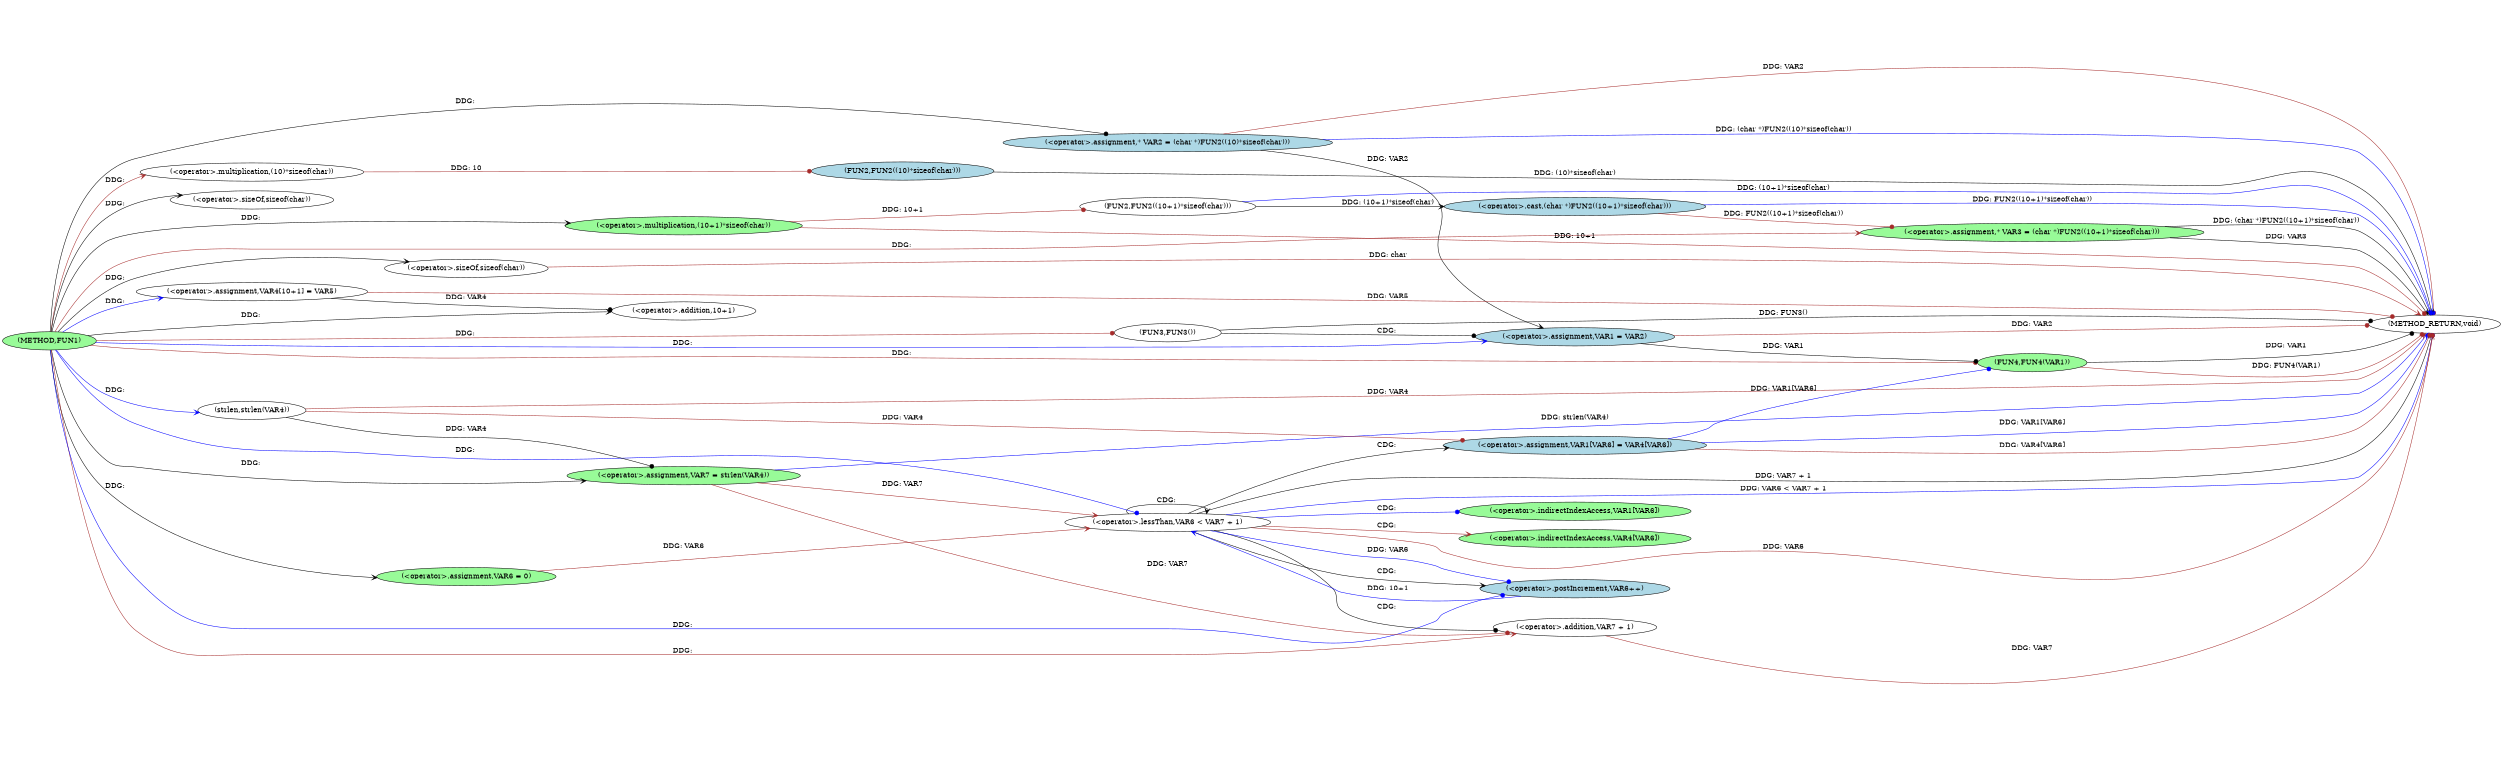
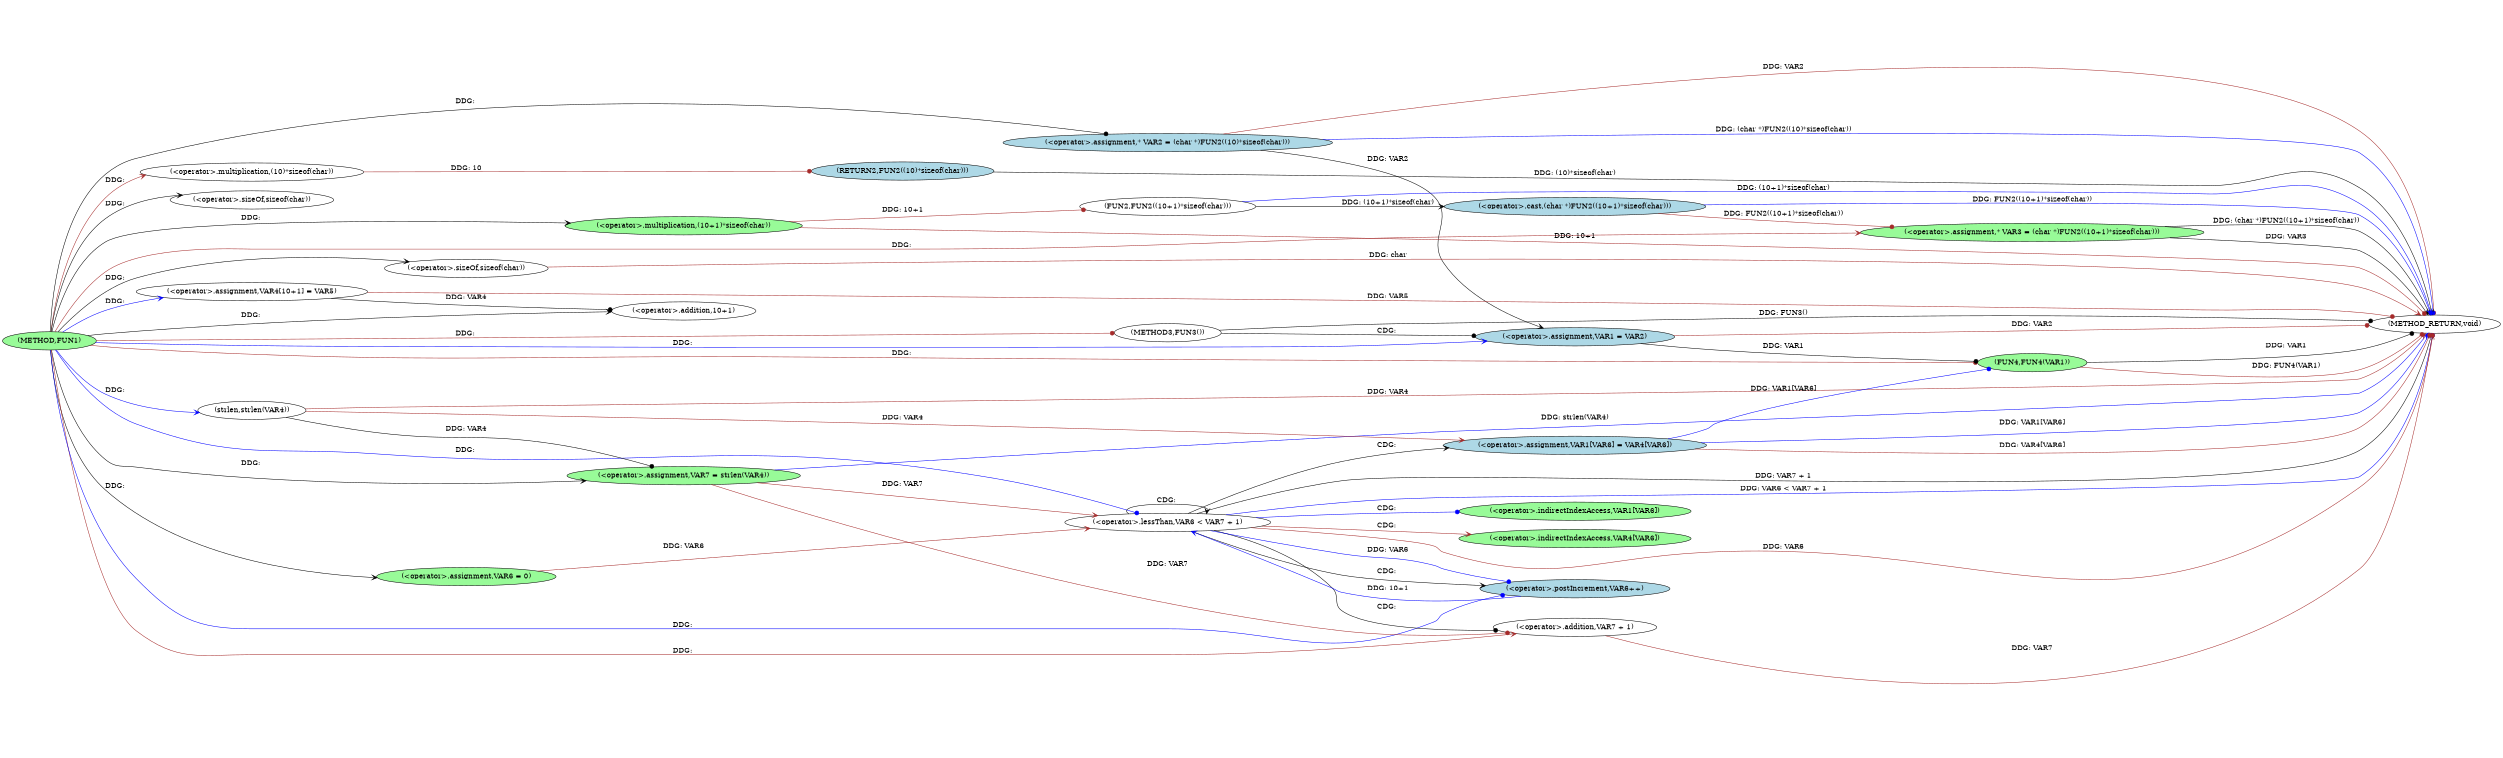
node "(FUN2,FUN2((10)*sizeof(char)))": label "(FUN2,FUN2((10)*sizeof(char)))" -> "(RETURN2,FUN2((10)*sizeof(char)))"
node "(FUN3,FUN3())": label "(FUN3,FUN3())" -> "(METHOD3,FUN3())"
edge "(strlen,strlen(VAR4))" -> "(<operator>.assignment,VAR1[VAR6] = VAR4[VAR6])": arrowhead dot -> vee
